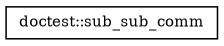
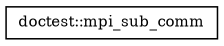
node "doctest::sub_sub_comm": label "doctest::sub_sub_comm" -> "doctest::mpi_sub_comm"
